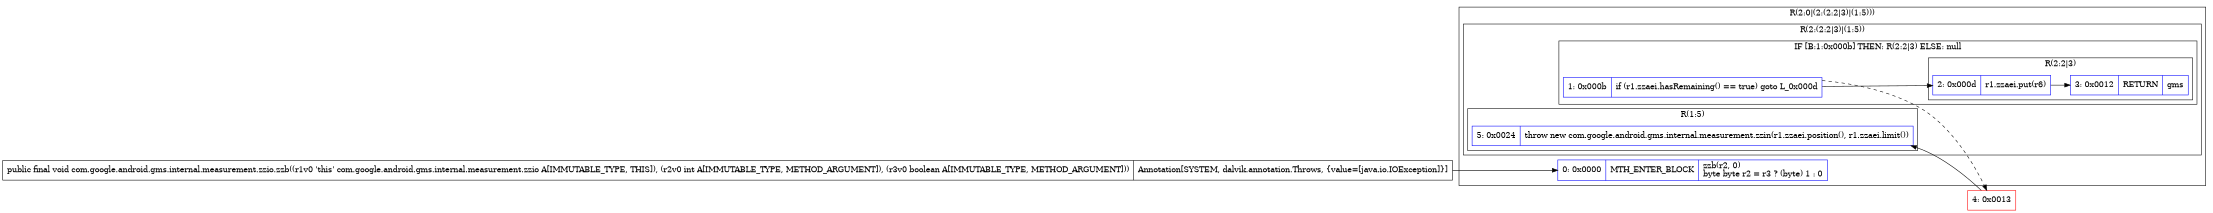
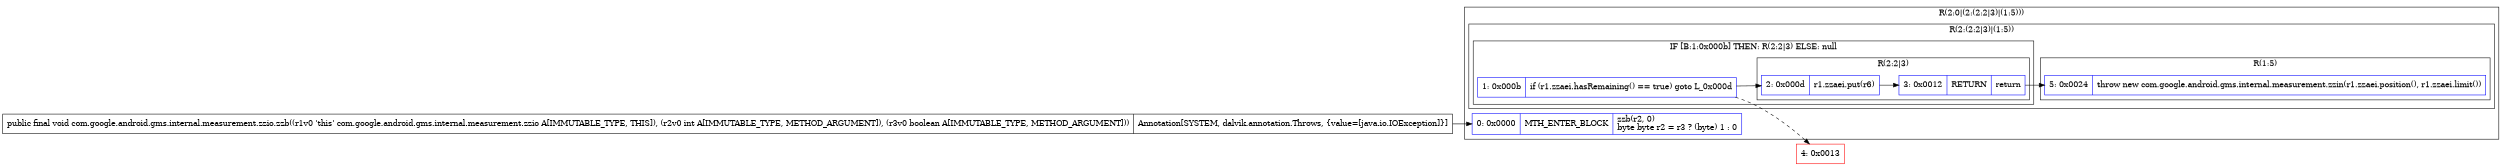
node "3: 0x0012": text "gms" -> "return"
edge "4: 0x0013" -> "5: 0x0024": now "3: 0x0012" -> "5: 0x0024"
